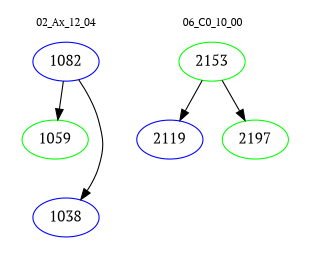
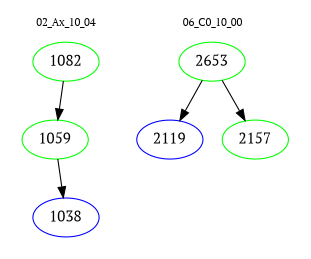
cluster "02_Ax_12_04": label "02_Ax_12_04" -> "02_Ax_10_04"
node "1082": color blue -> green
node "2153": label "2153" -> "2653"
edge "1082" -> "1038": now "1059" -> "1038"
node "2197": label "2197" -> "2157"
